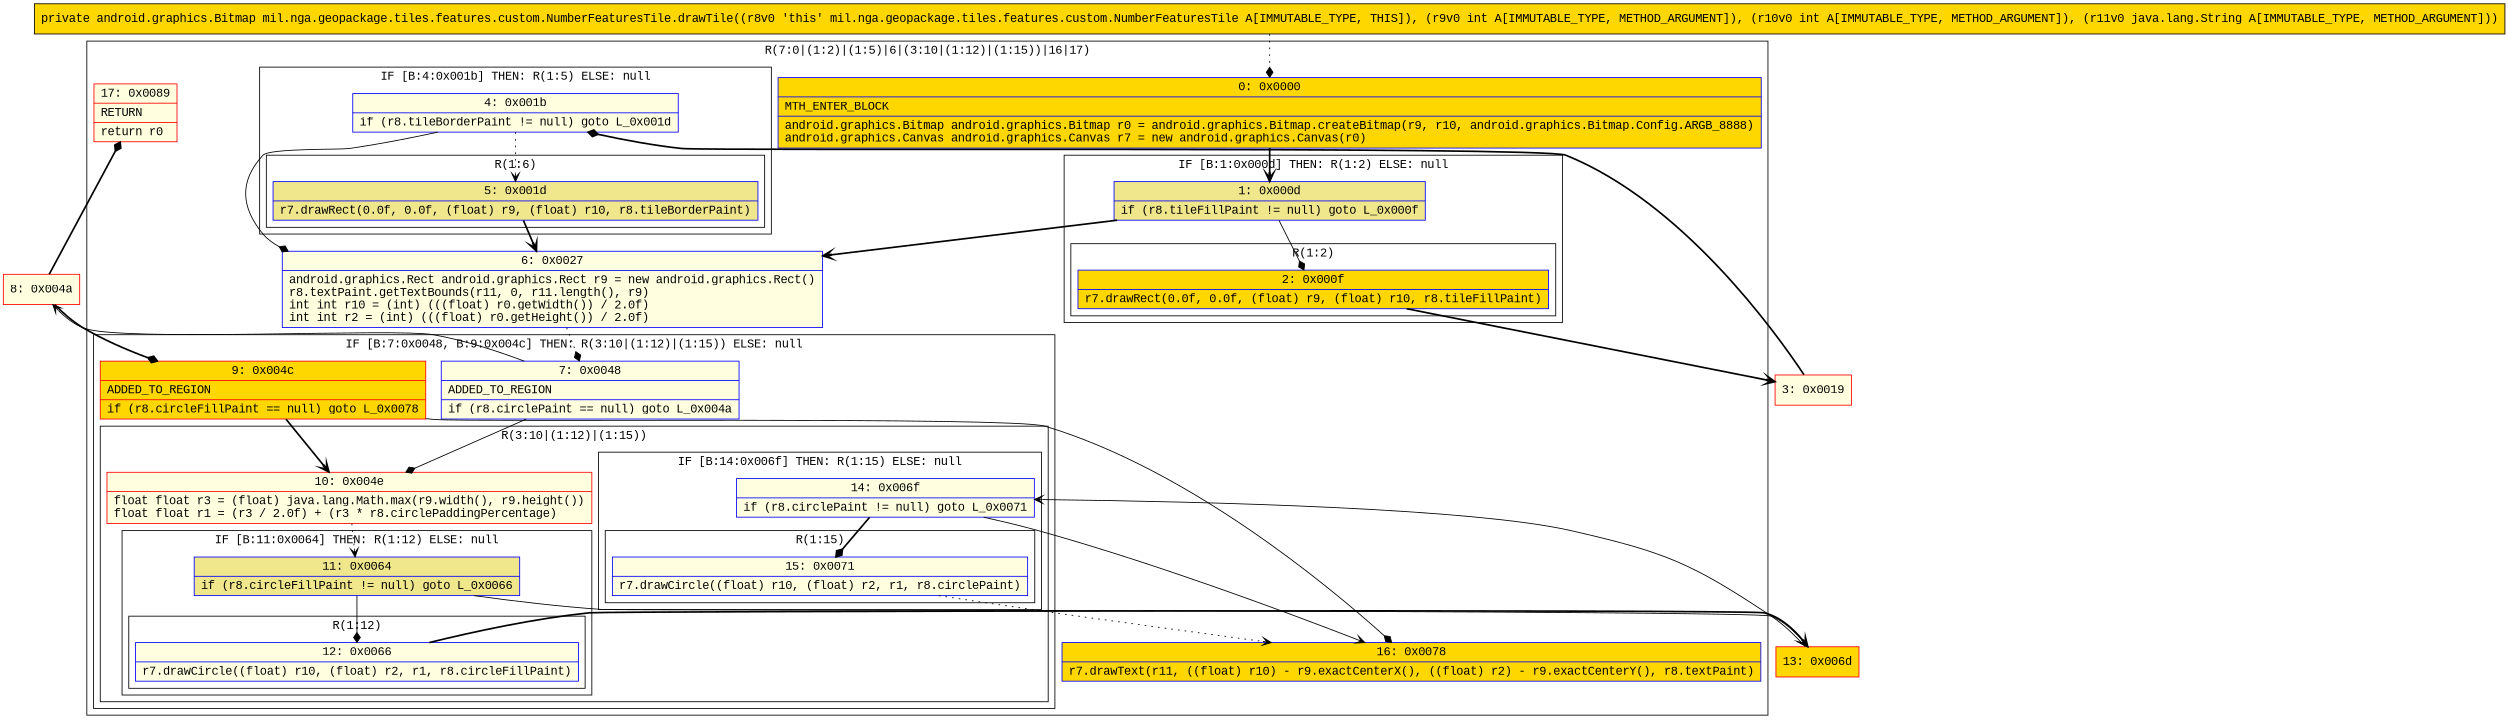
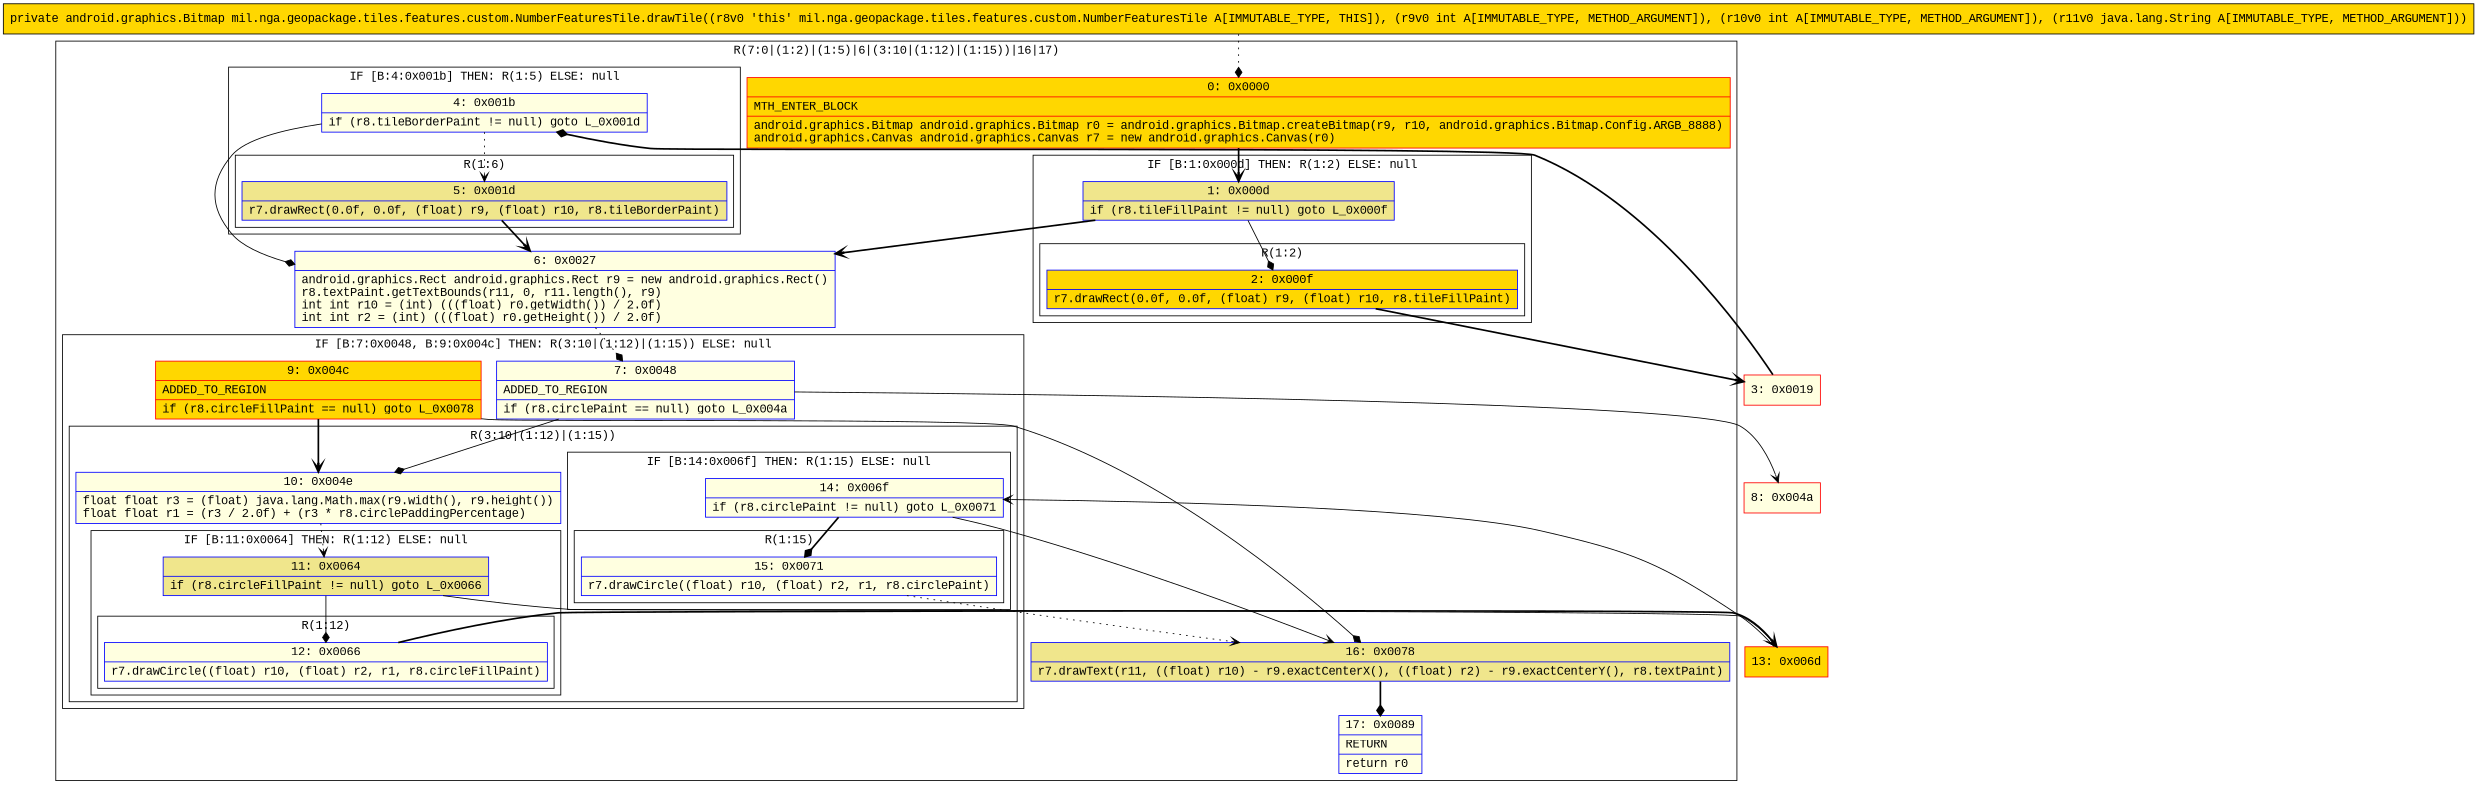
node "17: 0x0089": color red -> blue
node "0: 0x0000": color blue -> red
edge "8: 0x004a" -> "17: 0x0089": now "16: 0x0078" -> "17: 0x0089"
edge "8: 0x004a" -> "9: 0x004c": removed
node "10: 0x004e": color red -> blue
node "16: 0x0078": fillcolor gold -> khaki
